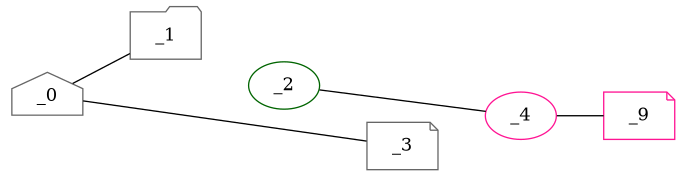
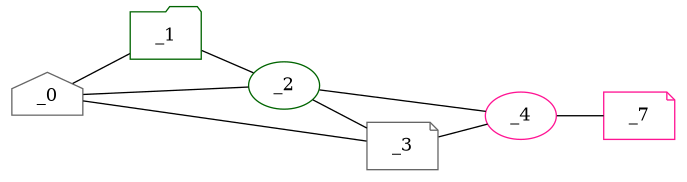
node "_1": color gray40 -> darkgreen
edge "_1" -- "_2": added
edge "_2" -- "_0": added
edge "_2" -- "_3": added
node "_9": label "_9" -> "_7"
edge "_4" -- "_3": added
